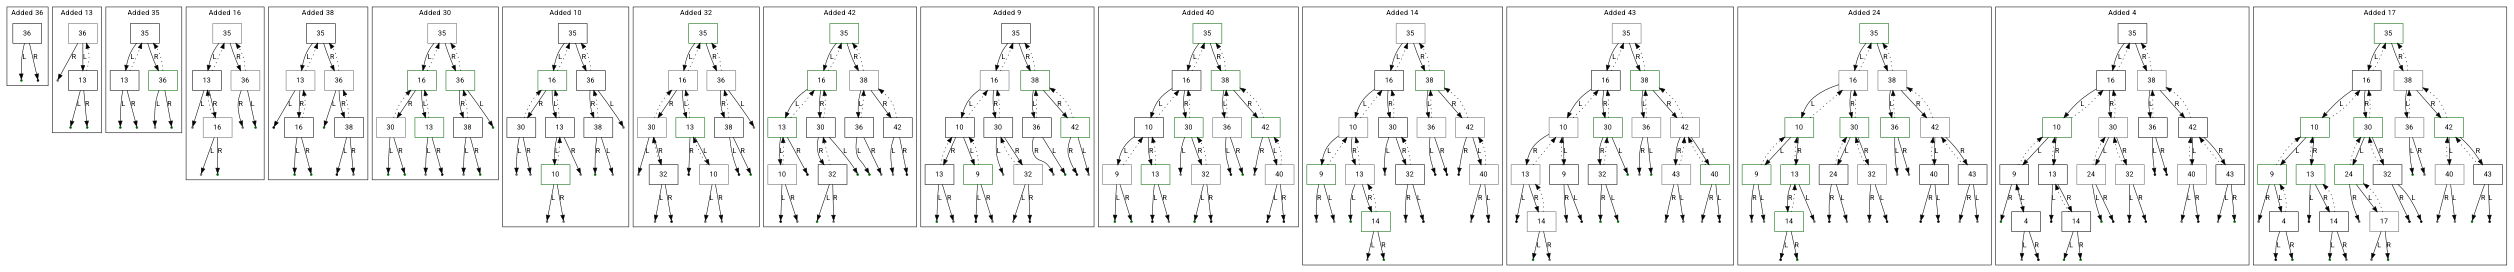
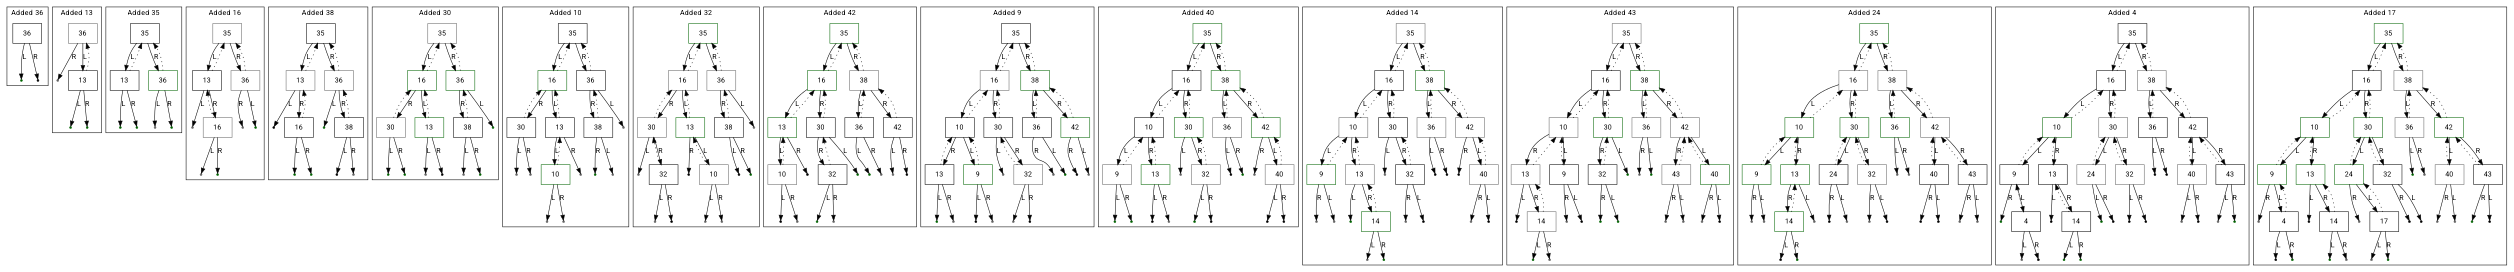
node "17": color gray40 -> black
